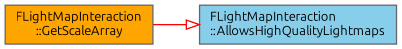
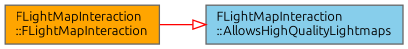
node "FLightMapInteraction ::GetScaleArray": label "FLightMapInteraction ::GetScaleArray" -> "FLightMapInteraction ::FLightMapInteraction"
